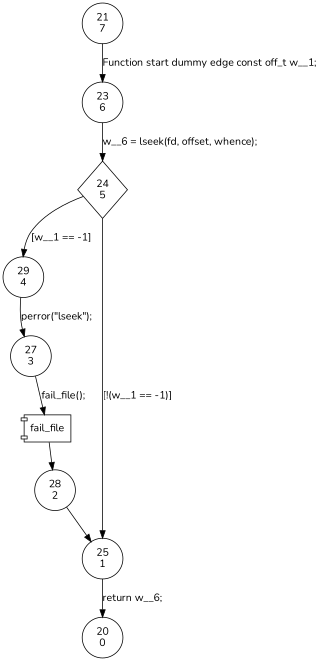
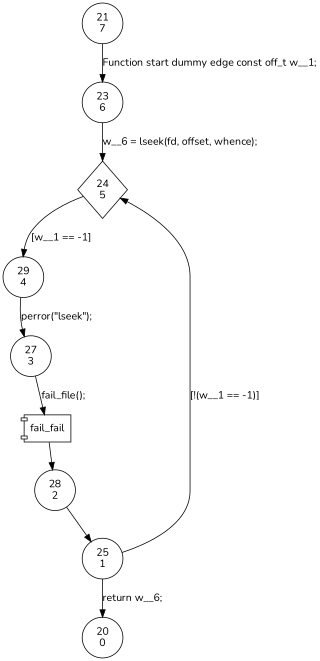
edge "24 5" -> "25 1": reversed
node "fail_file": label "fail_file" -> "fail_fail"
